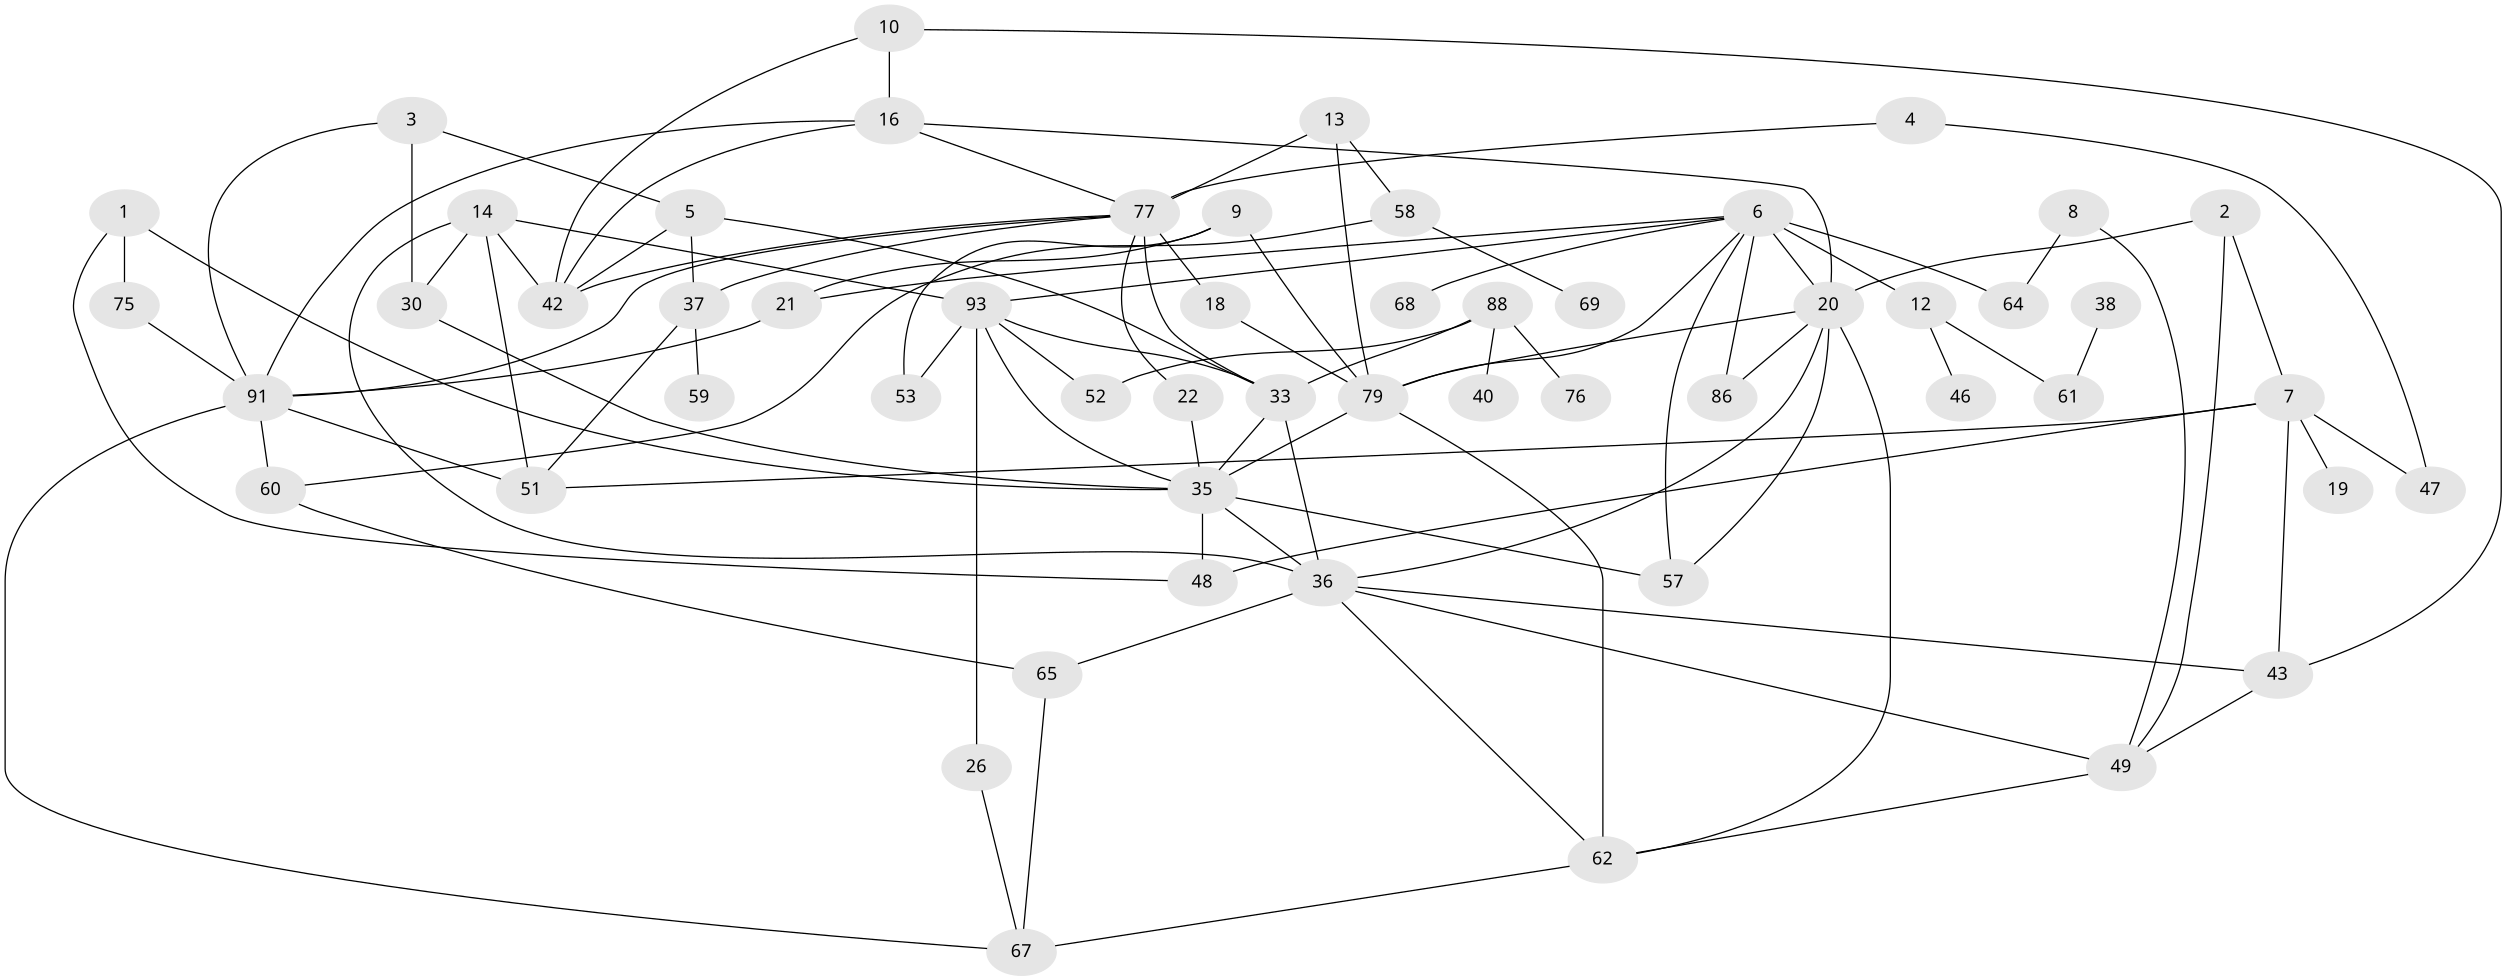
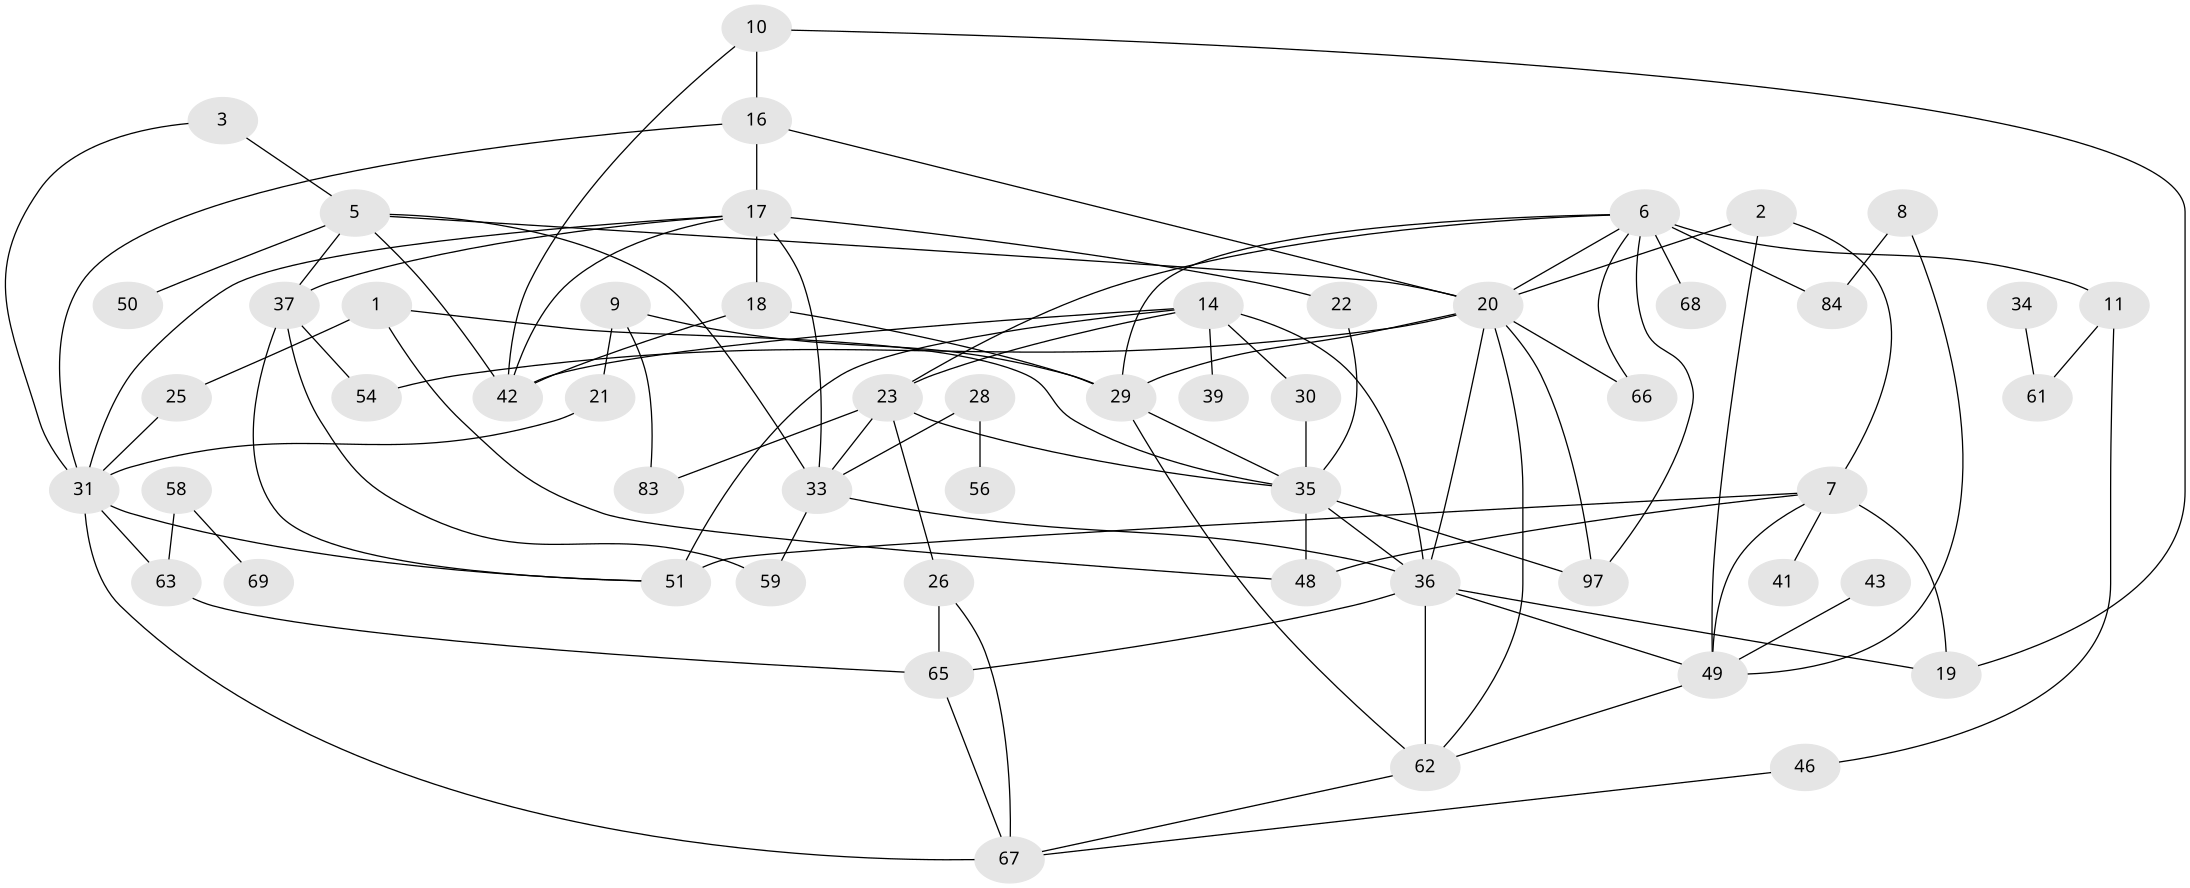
edge "10" -- "43": now "10" -- "19"
node "13": removed
node "4": removed
edge "16" -- "42": now "18" -- "42"
edge "3" -- "30": removed
node "77": label "77" -> "17"
edge "5" -- "20": added
edge "6" -- "21": removed
node "75": label "75" -> "25"
node "50": added
node "93": label "93" -> "23"
node "88": label "88" -> "28"
node "12": label "12" -> "11"
node "64": label "64" -> "84"
node "38": label "38" -> "34"
node "91": label "91" -> "31"
node "54": added
node "53": label "53" -> "83"
node "52": removed
node "39": added
node "79": label "79" -> "29"
node "40": removed
node "76": label "76" -> "56"
node "86": label "86" -> "66"
edge "33" -- "35": now "33" -- "59"
node "60": label "60" -> "63"
node "47": label "47" -> "41"
edge "7" -- "43": now "7" -- "49"
node "57": label "57" -> "97"
edge "26" -- "65": added
edge "36" -- "43": now "36" -- "19"
edge "46" -- "67": added
